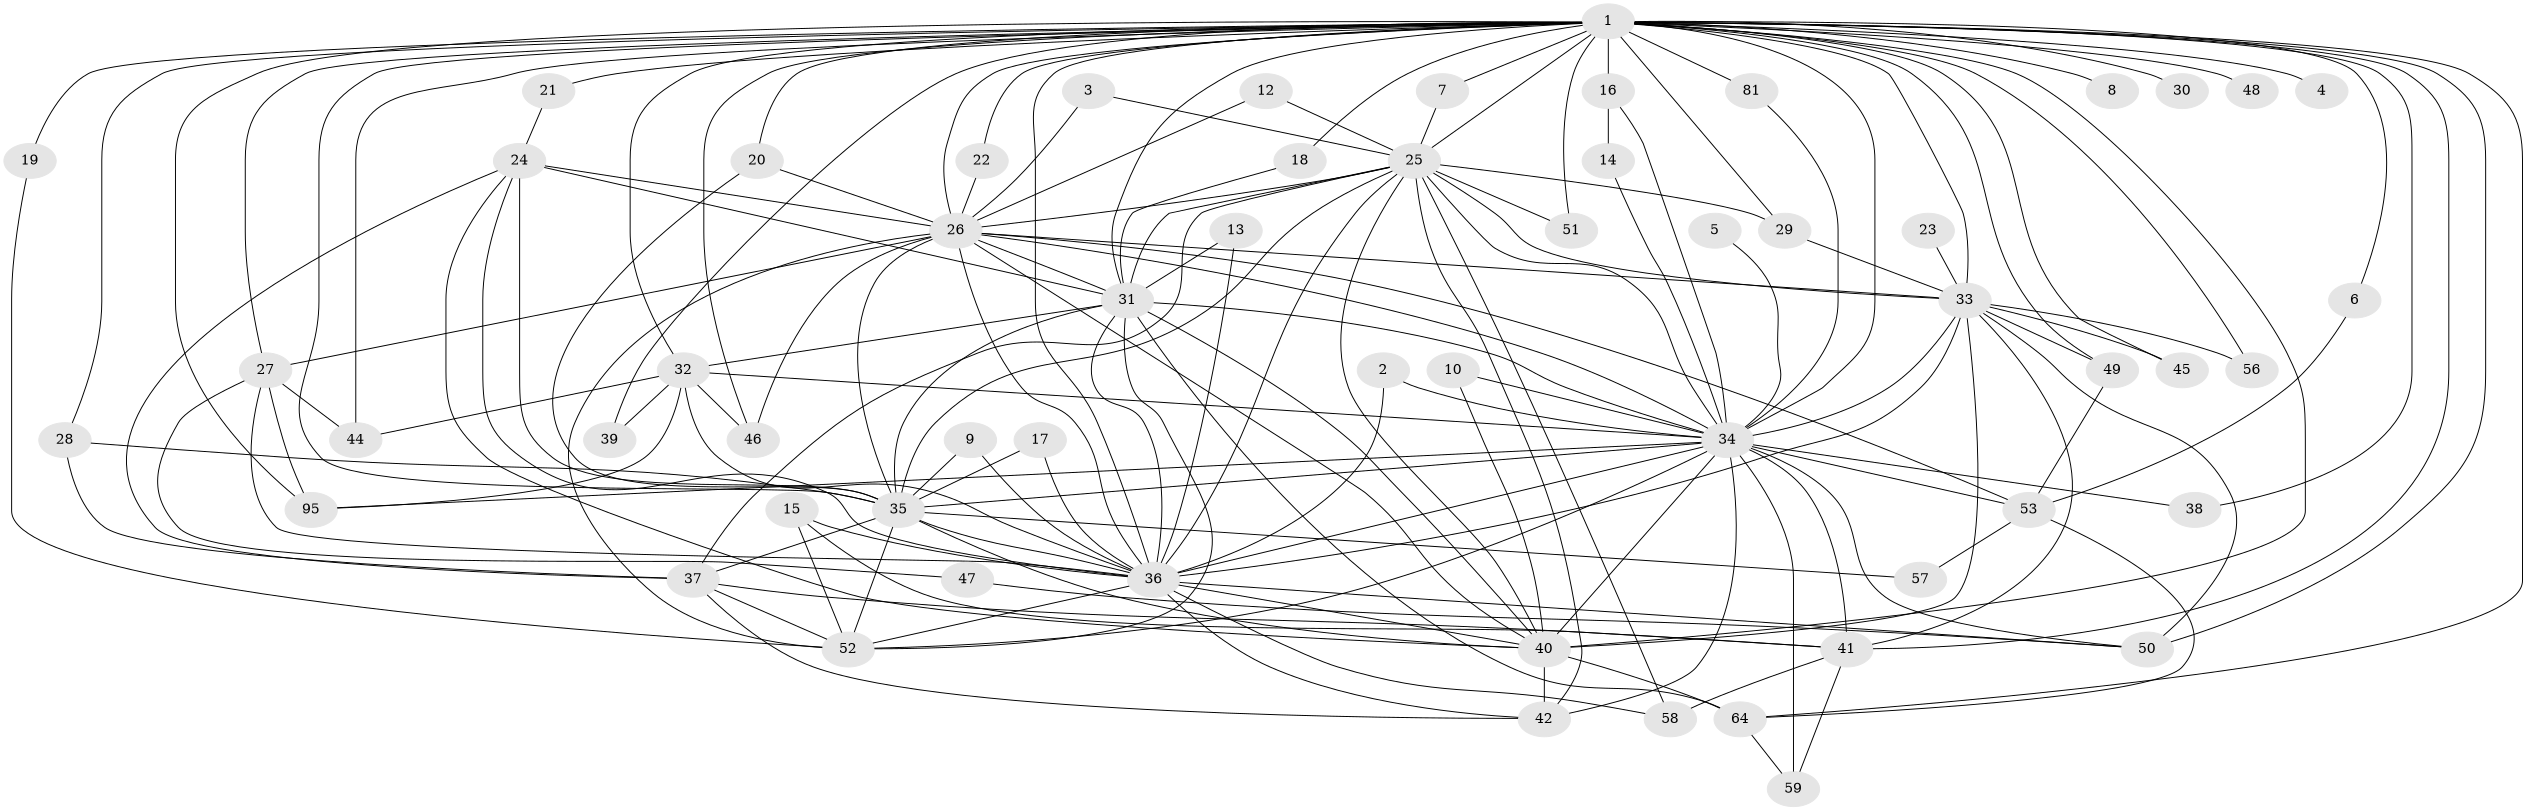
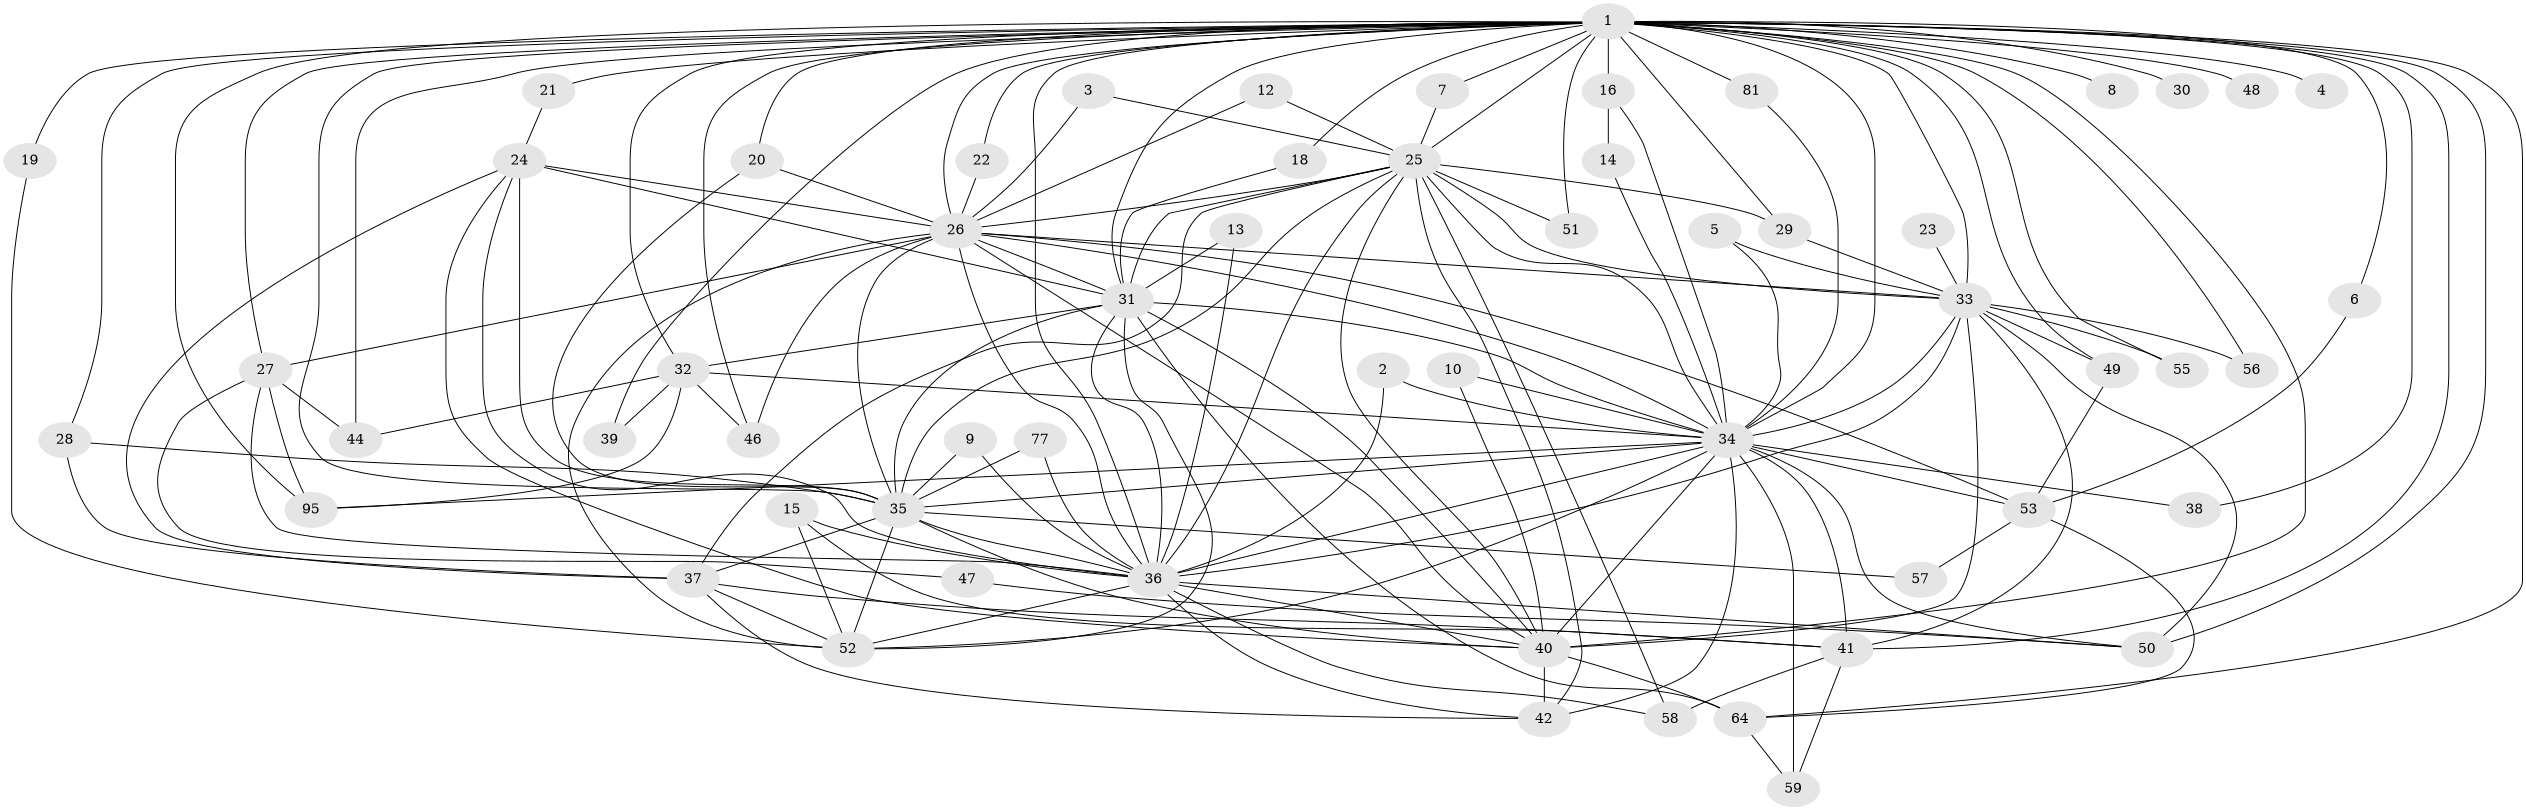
edge "5" -- "33": added
node "45": label "45" -> "55"
node "17": label "17" -> "77"
edge "32" -- "36": removed
